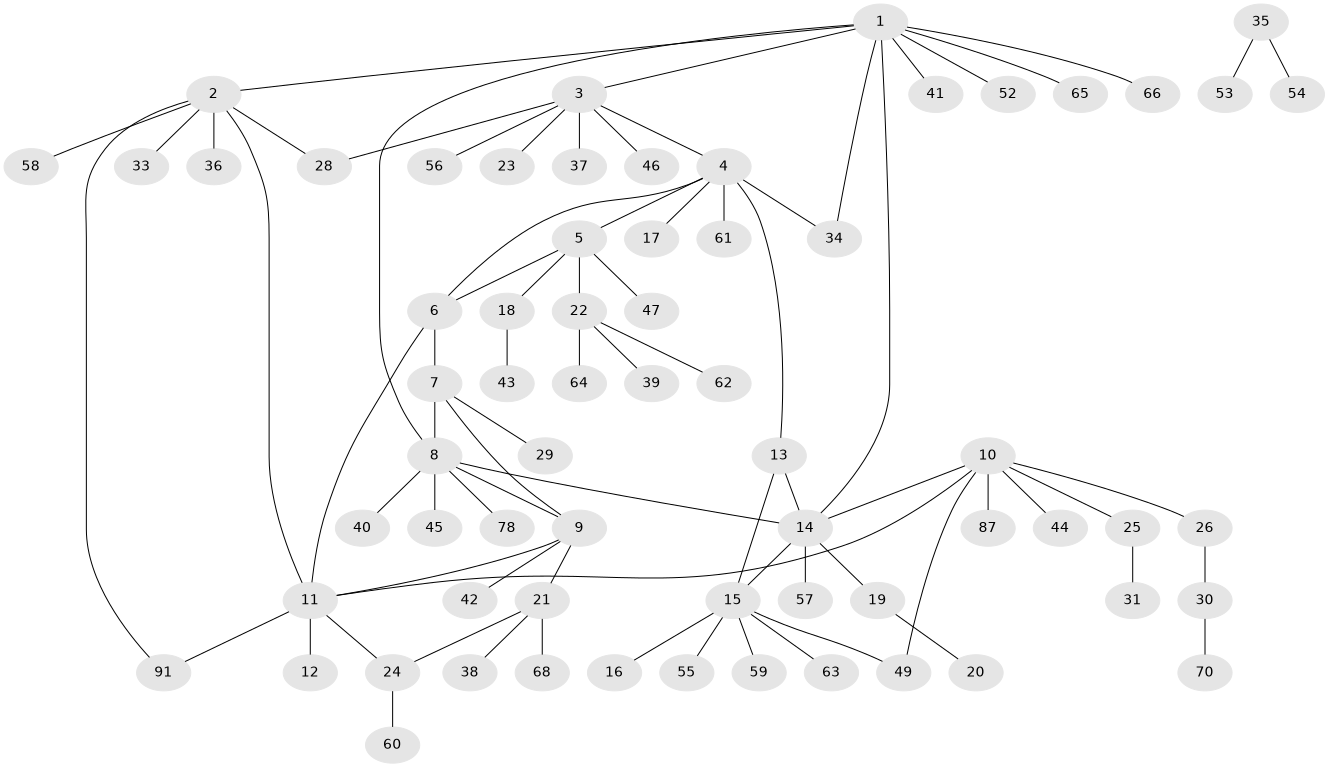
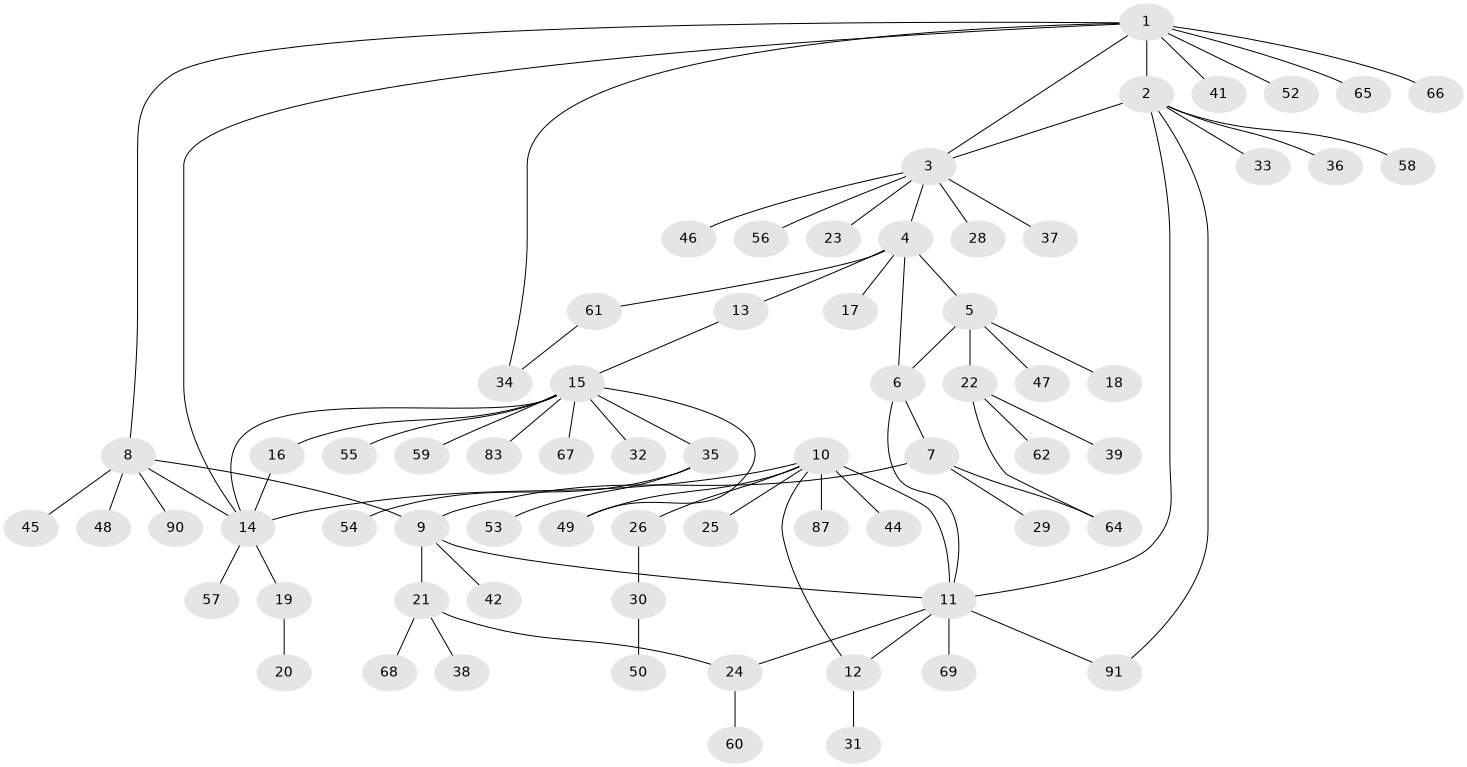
edge "2" -- "28": now "2" -- "3"
edge "4" -- "34": now "61" -- "34"
node "43": removed
edge "7" -- "8": now "7" -- "64"
edge "15" -- "35": added
node "67": added
node "32": added
edge "13" -- "14": now "16" -- "14"
node "40": label "40" -> "90"
node "78": label "78" -> "48"
edge "25" -- "31": now "12" -- "31"
edge "10" -- "12": added
node "63": label "63" -> "83"
node "69": added
node "70": label "70" -> "50"
